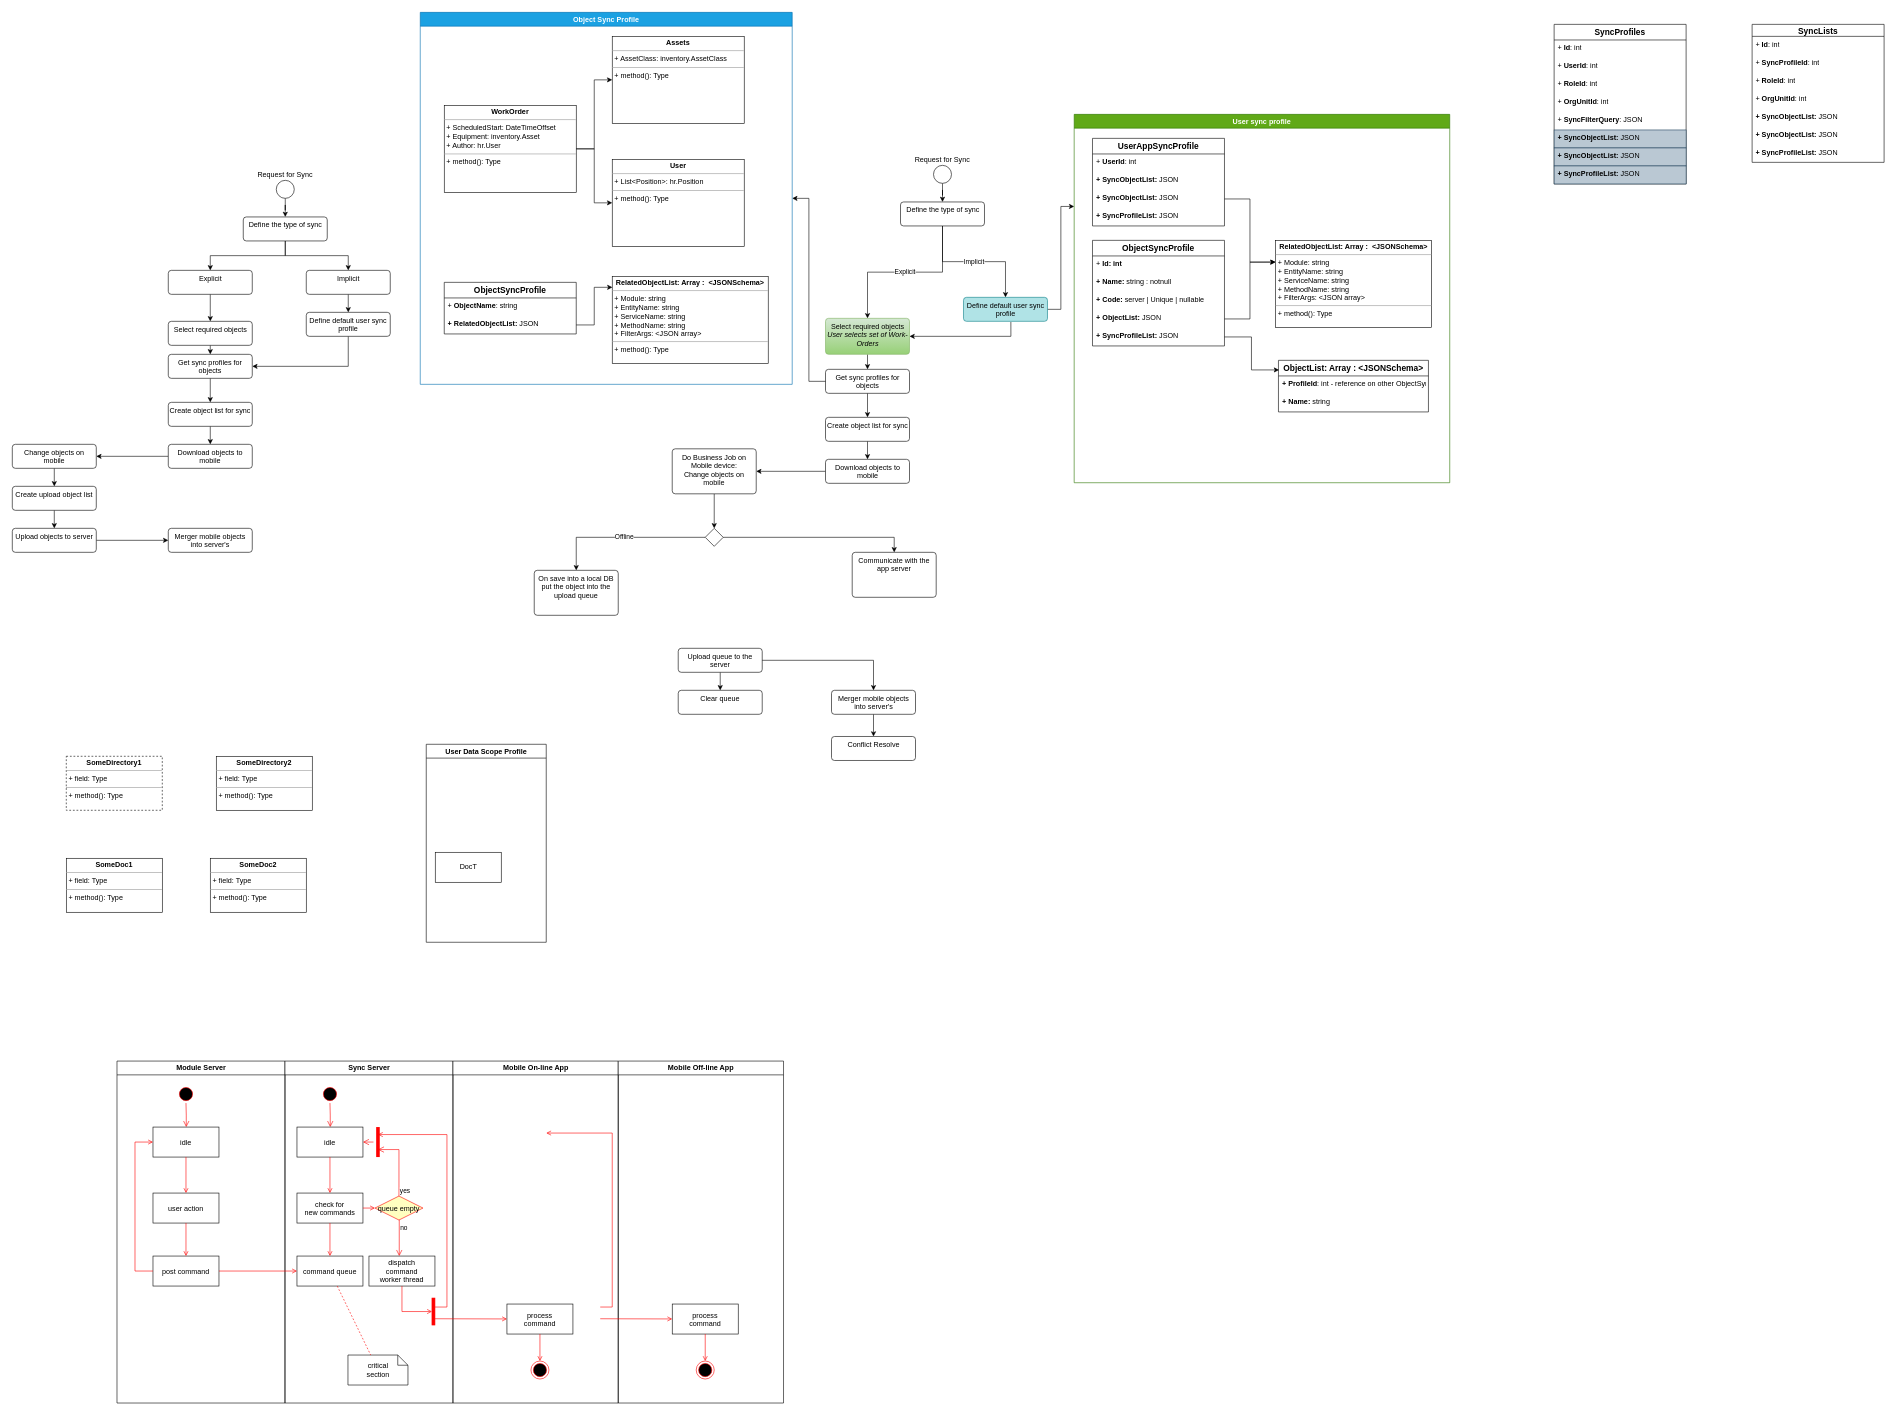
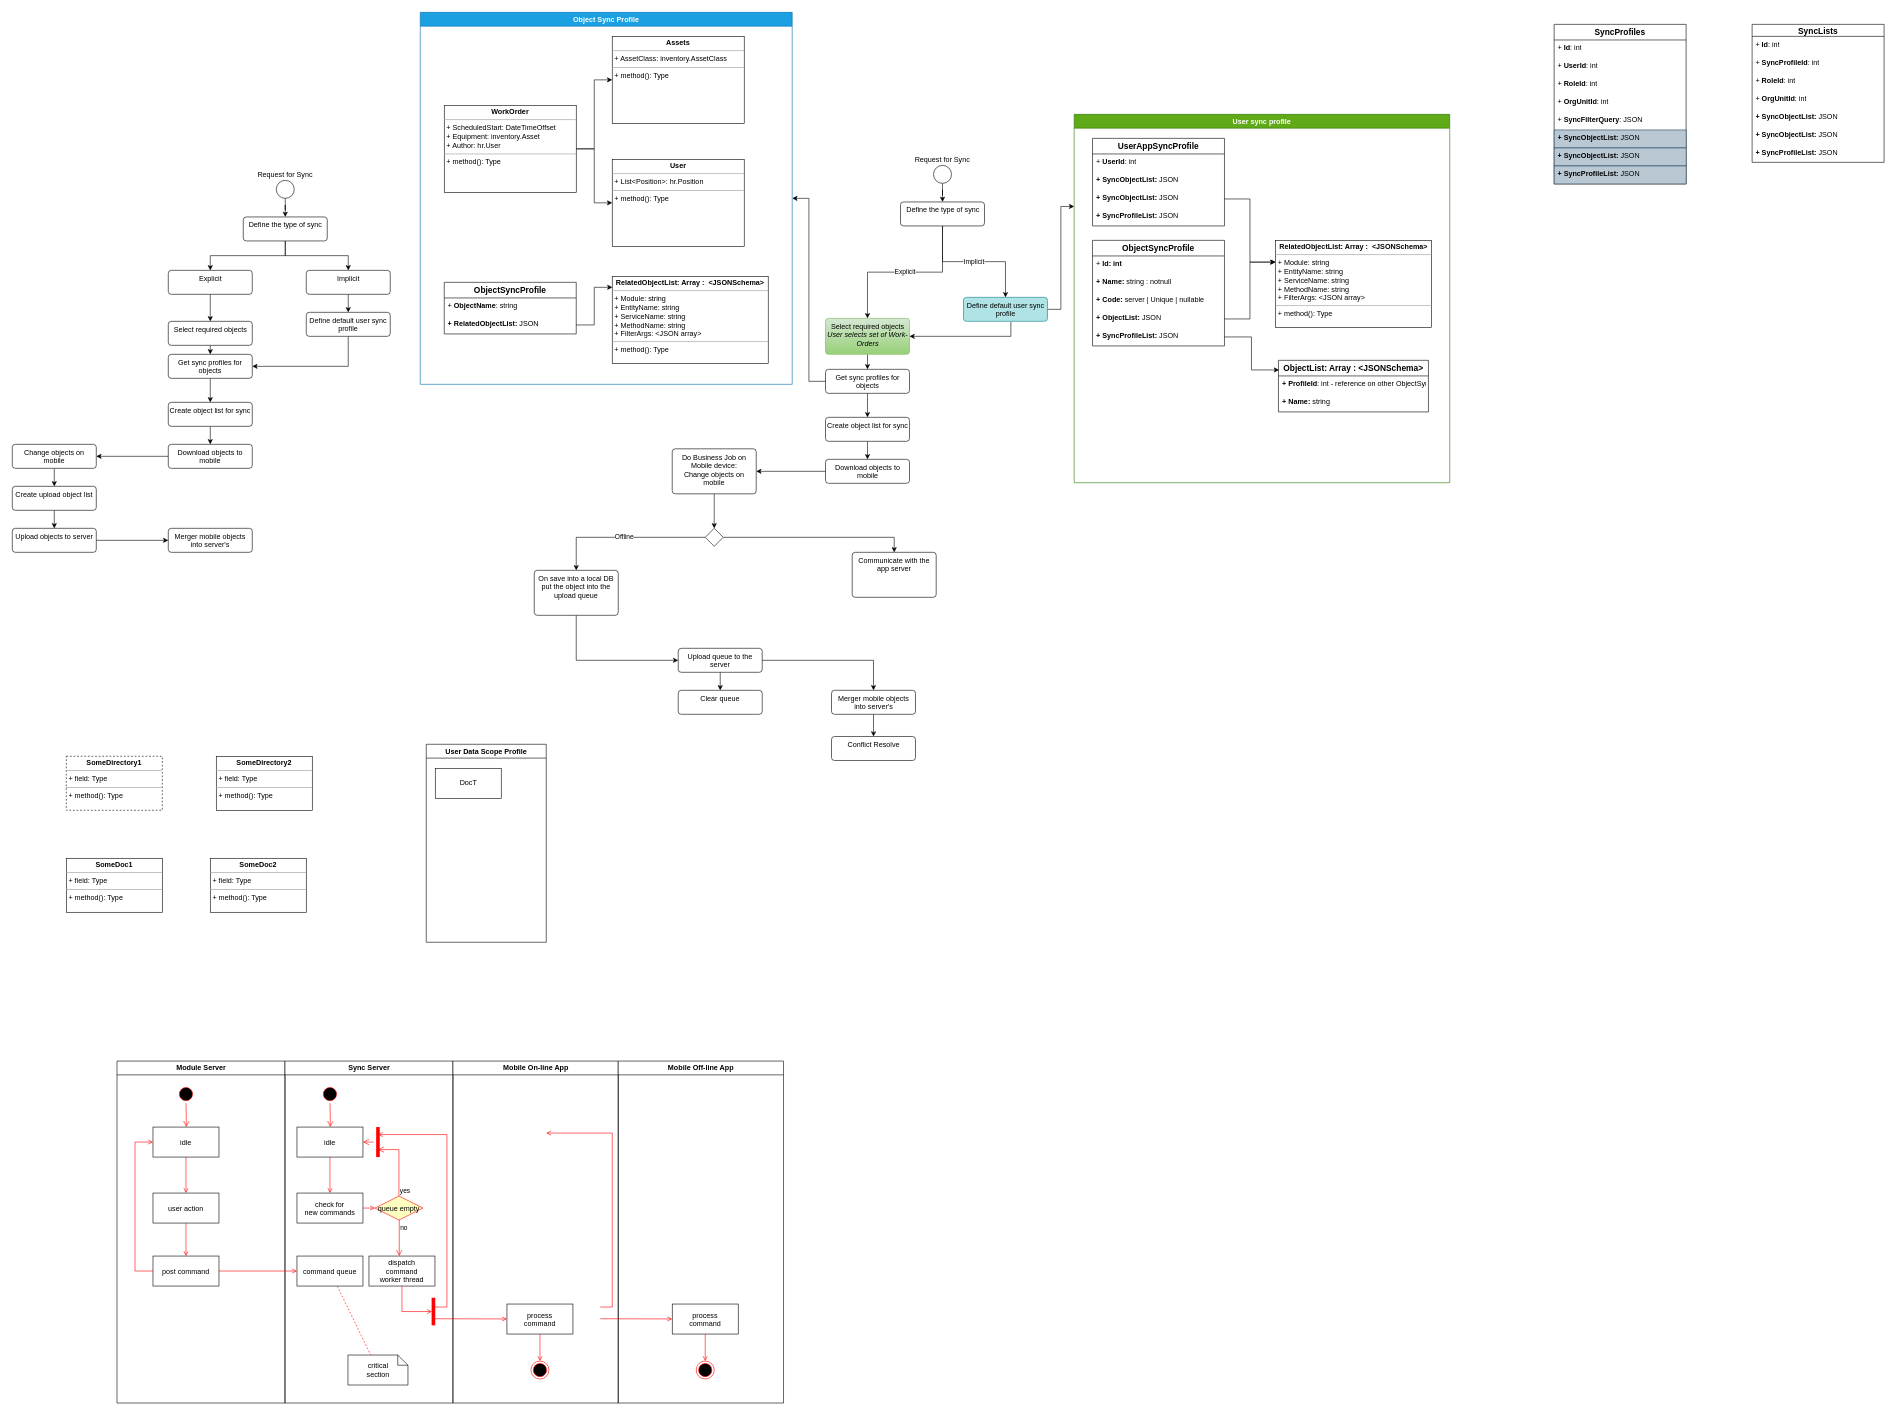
edge "On save into a local DB put the object into the upload queue" -> "Upload queue to the server": added
node "DocT": moved (468, 867) -> (468, 783)
edge "check for new commands" -> "command queue": removed
